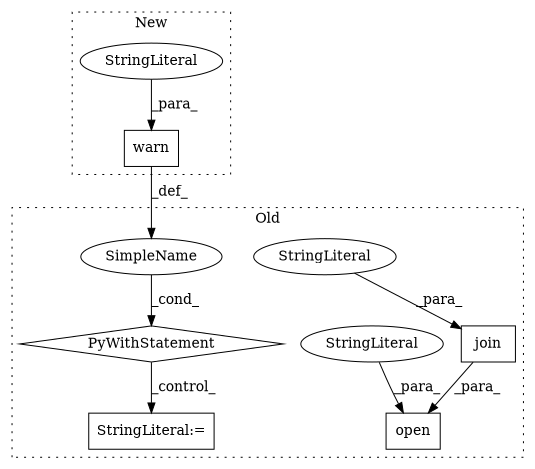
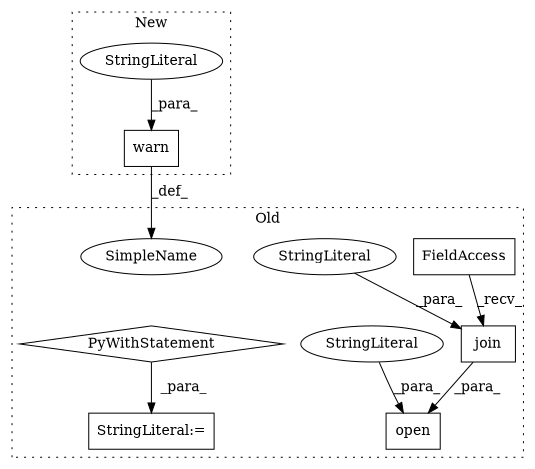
node "FieldAccess": added
edge "SimpleName" -> "PyWithStatement": removed, label "_cond_"
edge "PyWithStatement" -> "StringLiteral:=": label "_control_" -> "_para_"
